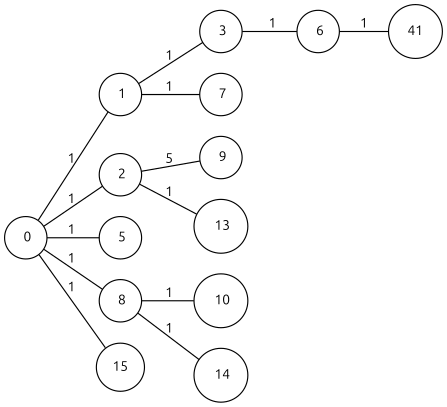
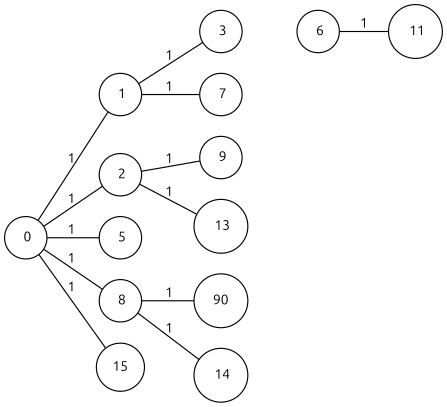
edge "3" -- "6": removed, label "1"
node "41": label "41" -> "11"
edge "9" -- "2": label "5" -> "1"
node "10": label "10" -> "90"
